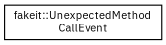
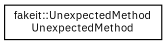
node "fakeit::UnexpectedMethod CallEvent": label "fakeit::UnexpectedMethod CallEvent" -> "fakeit::UnexpectedMethod UnexpectedMethod"
